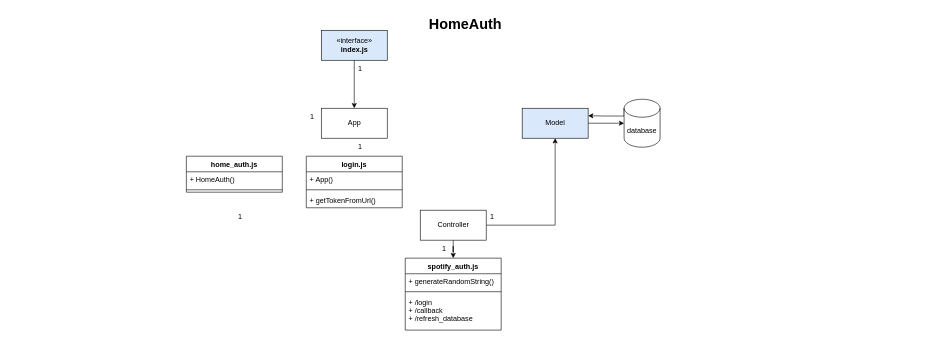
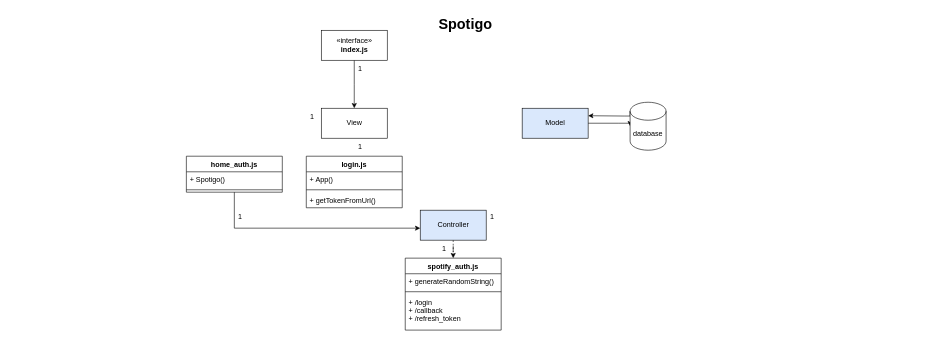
node "HomeAuth": label "HomeAuth" -> "Spotigo"
node "«interface» index.js": fillcolor #dae8fc -> #ffffff
node "App": label "App" -> "View"
node "database": moved (642, 123) -> (648, 126)
edge "Controller" -> "Model": removed
node "+ HomeAuth()": label "+ HomeAuth()" -> "+ Spotigo()"
node "Controller": fillcolor #ffffff -> #dae8fc
edge "home_auth.js" -> "Controller": added
edge "Controller" -> "spotify_auth.js": style solid -> dashed
node "+ /login + /callback + /refresh_database": label "+ /login + /callback + /refresh_database" -> "+ /login + /callback + /refresh_token"
